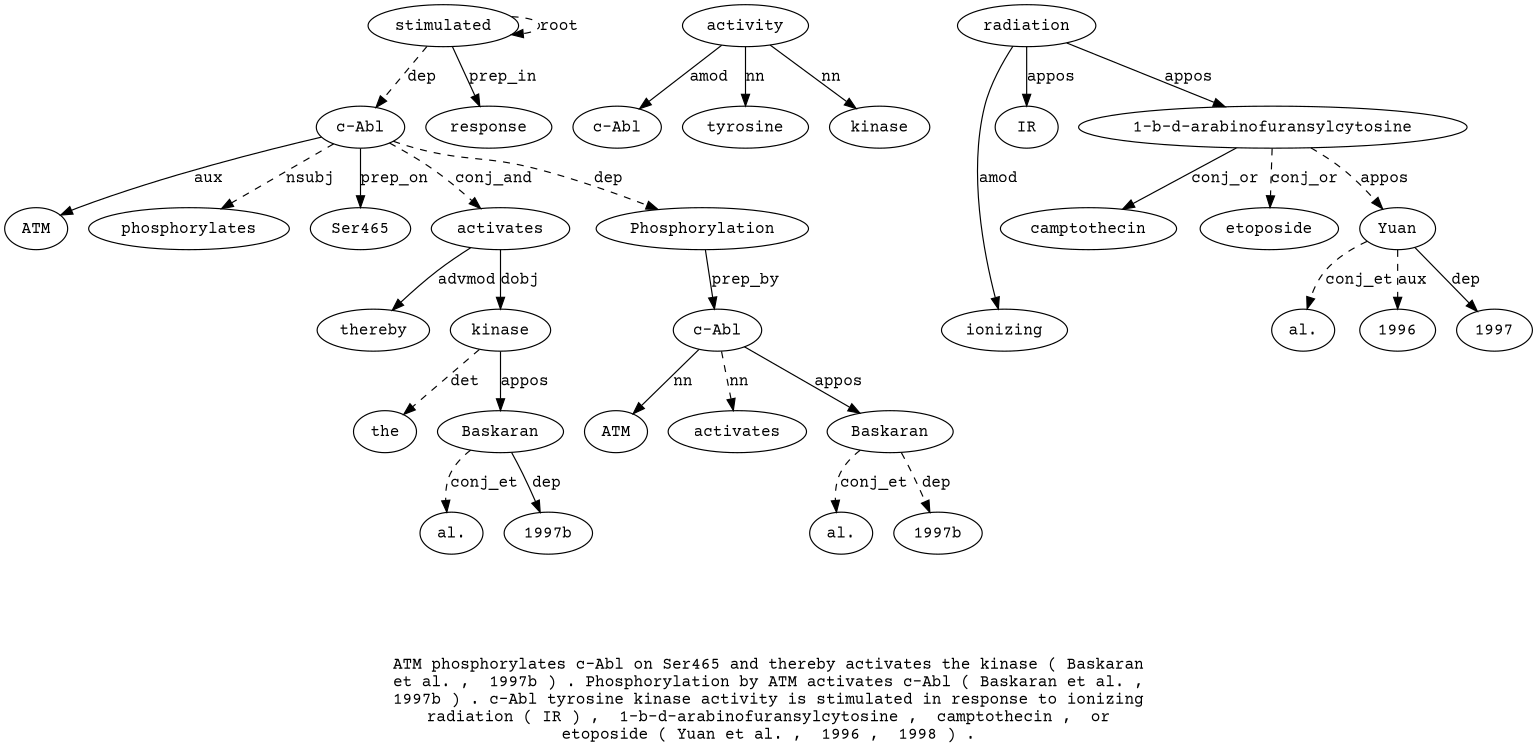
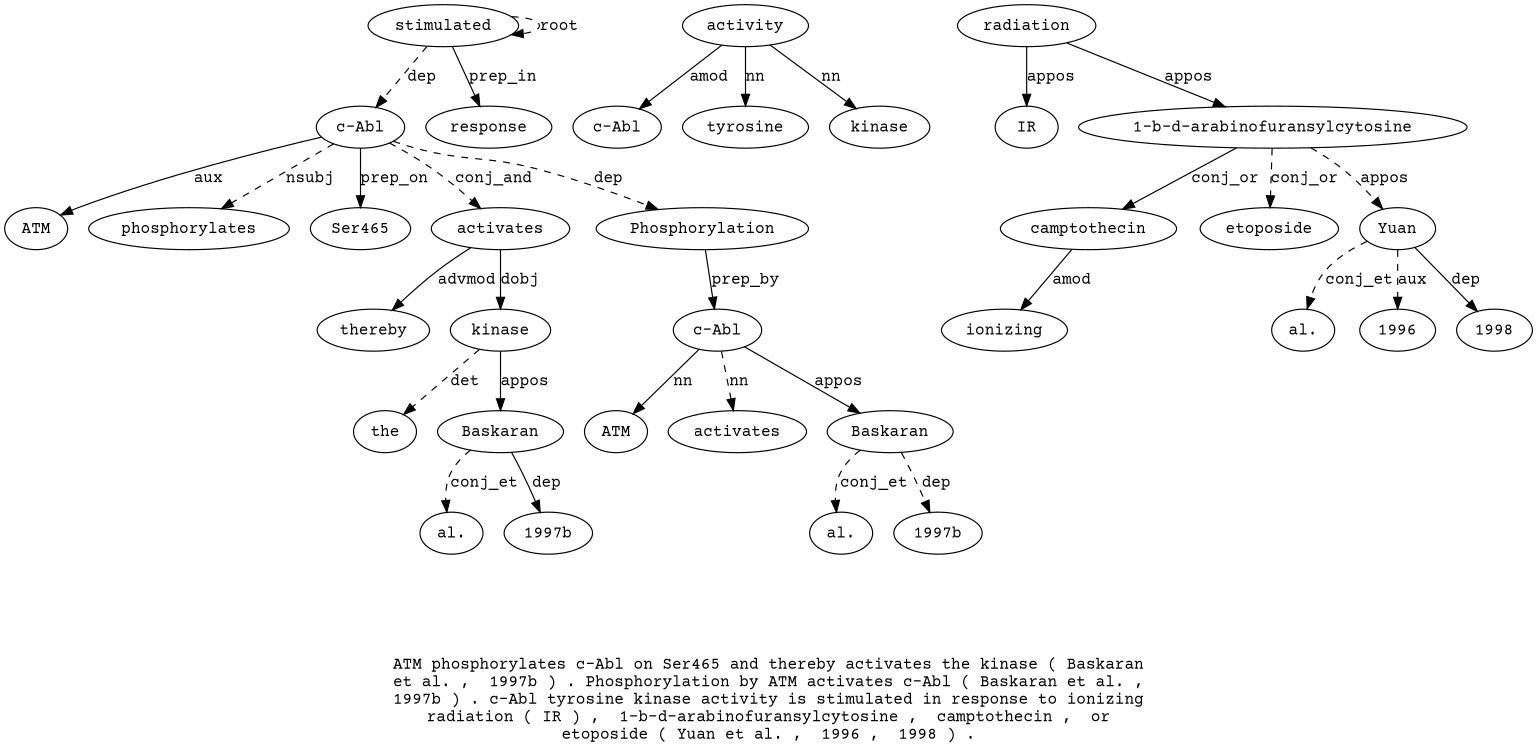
edge "radiation" -> "ionizing": now "camptothecin" -> "ionizing"
node "1997": label "1997" -> "1998"
